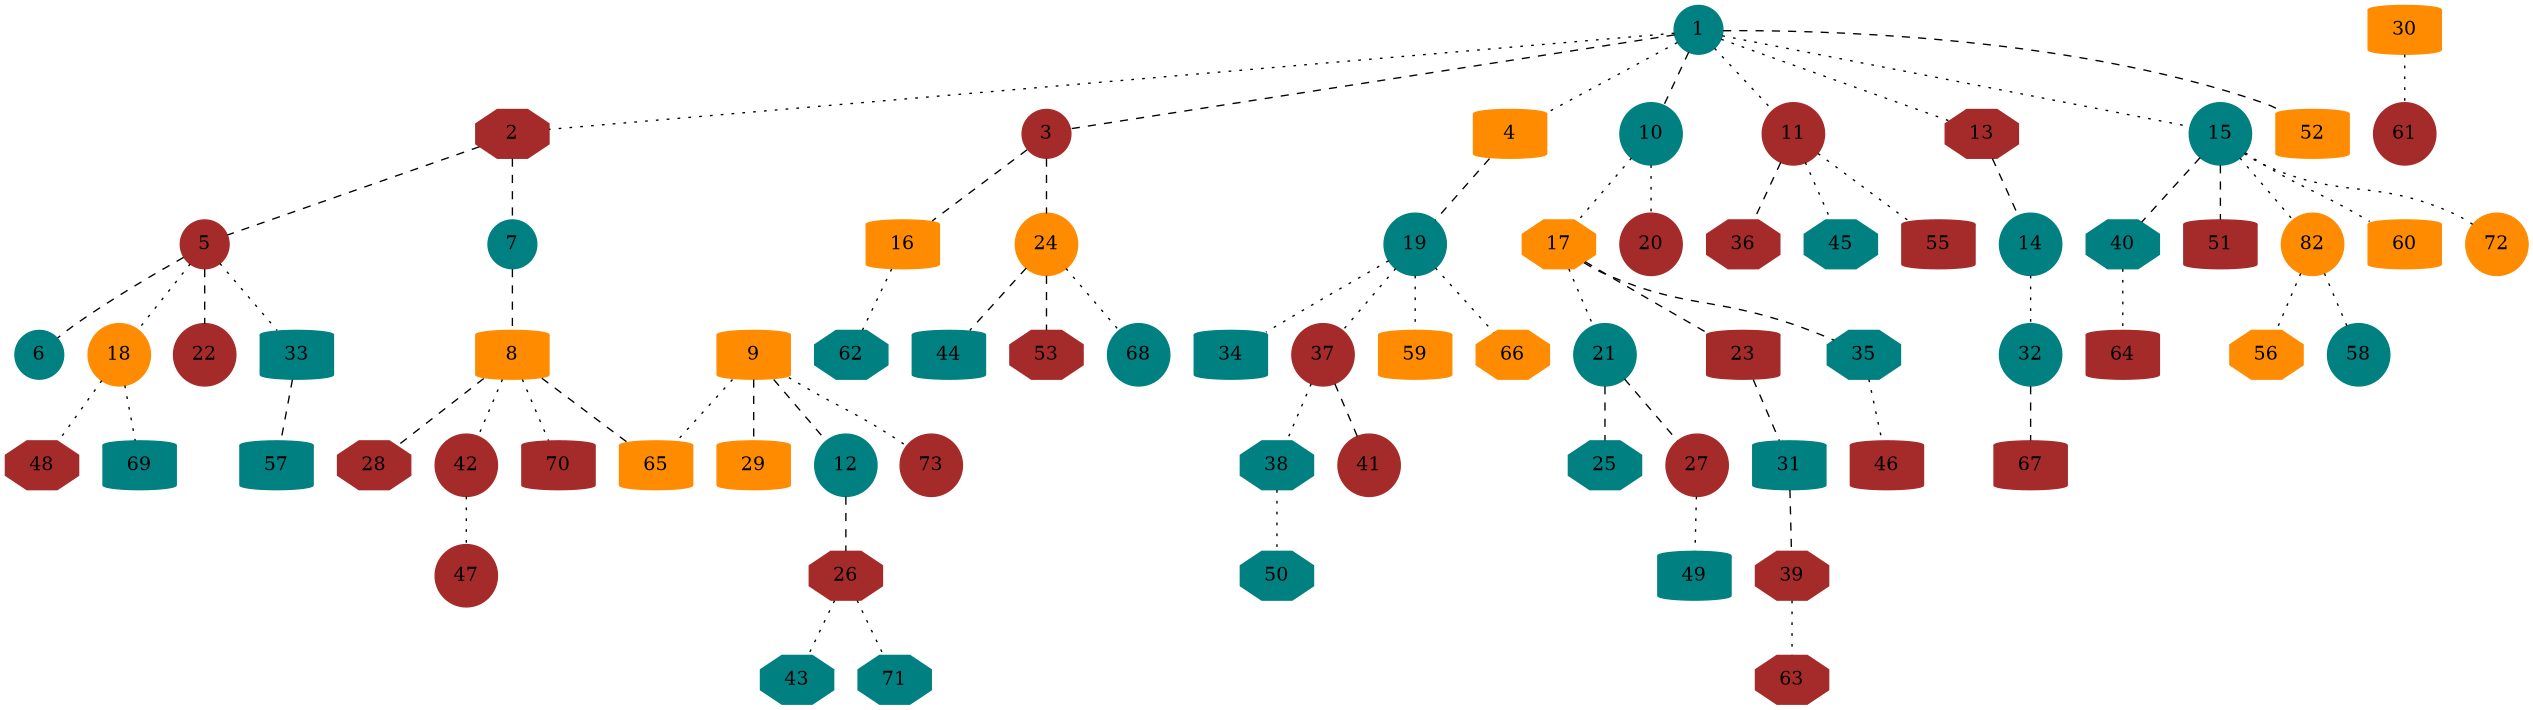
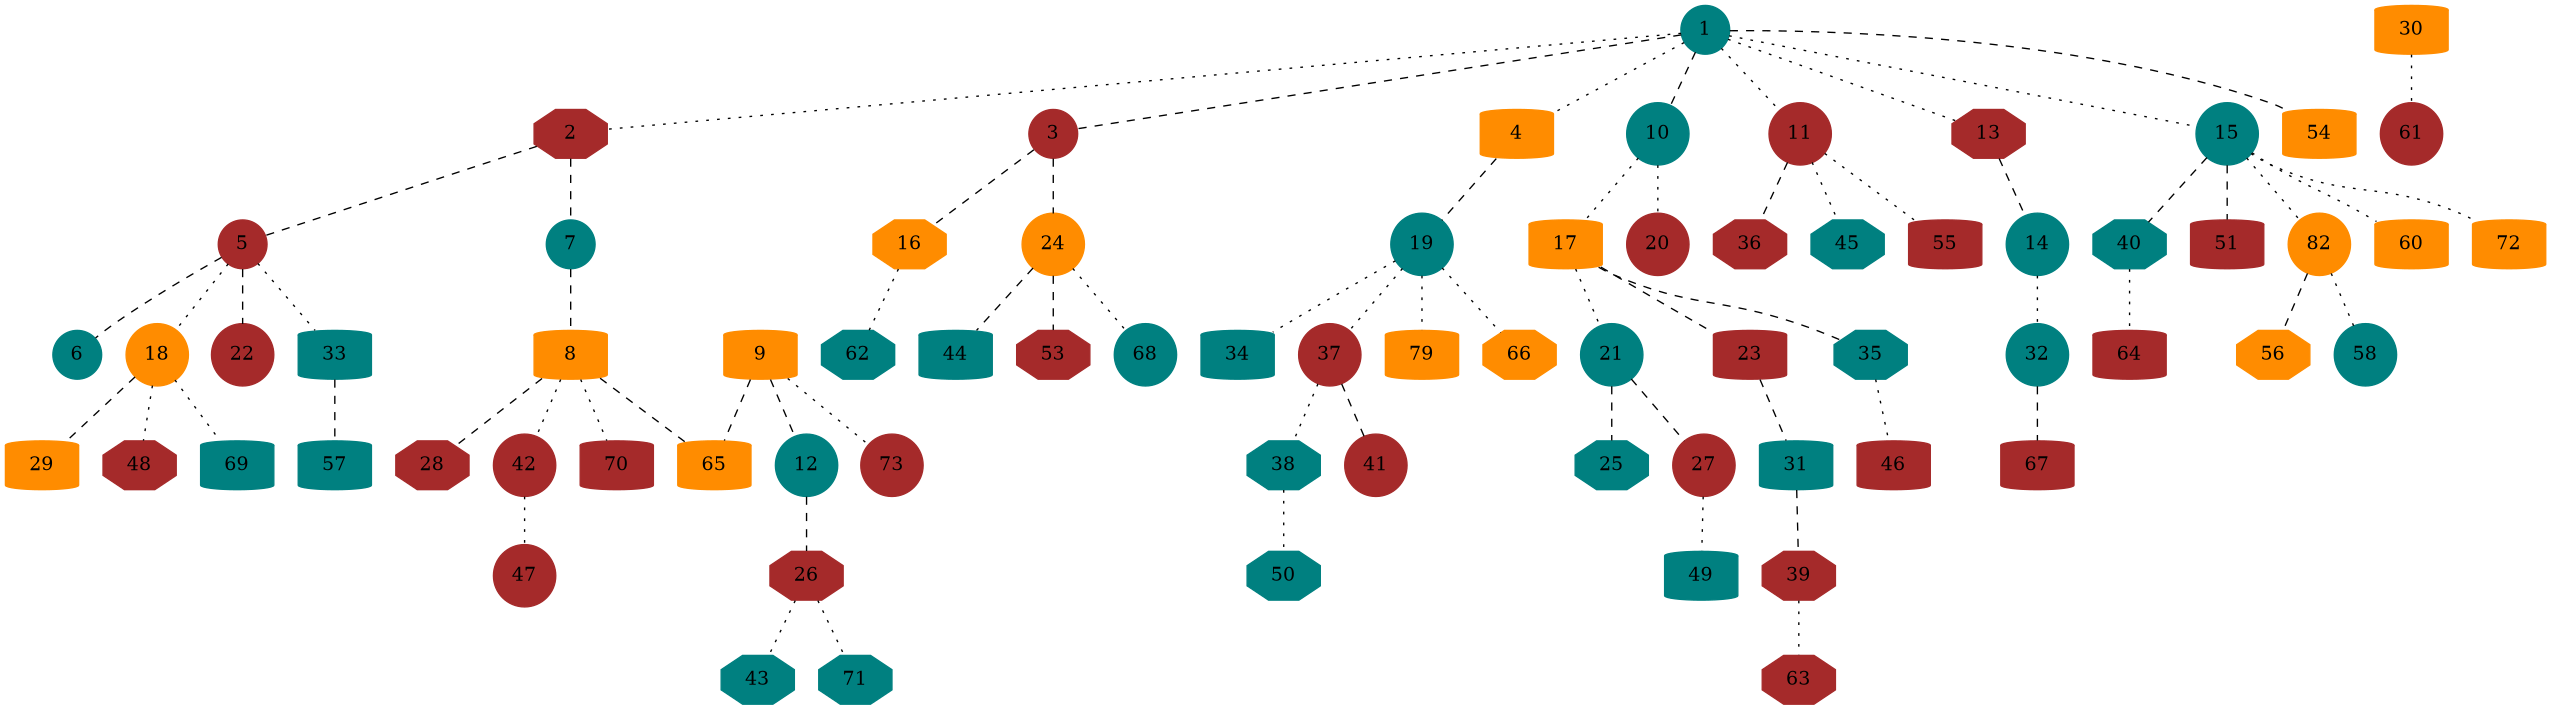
node "52": label "52" -> "54"
node "16": shape cylinder -> octagon
node "17": shape octagon -> cylinder
node "72": shape circle -> cylinder
edge "82" -- "56": style dotted -> dashed
node "59": label "59" -> "79"
edge "9" -- "65": style dotted -> dashed
edge "9" -- "29": now "18" -- "29"
